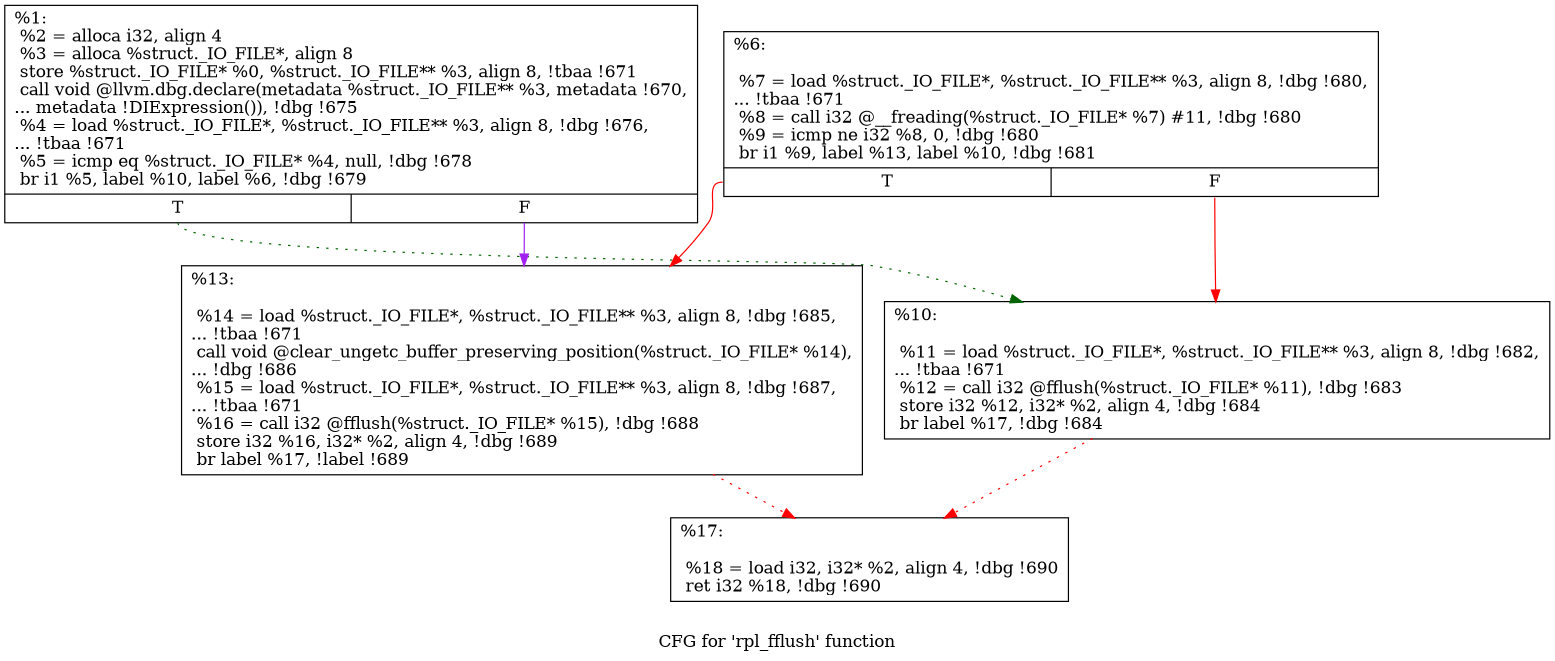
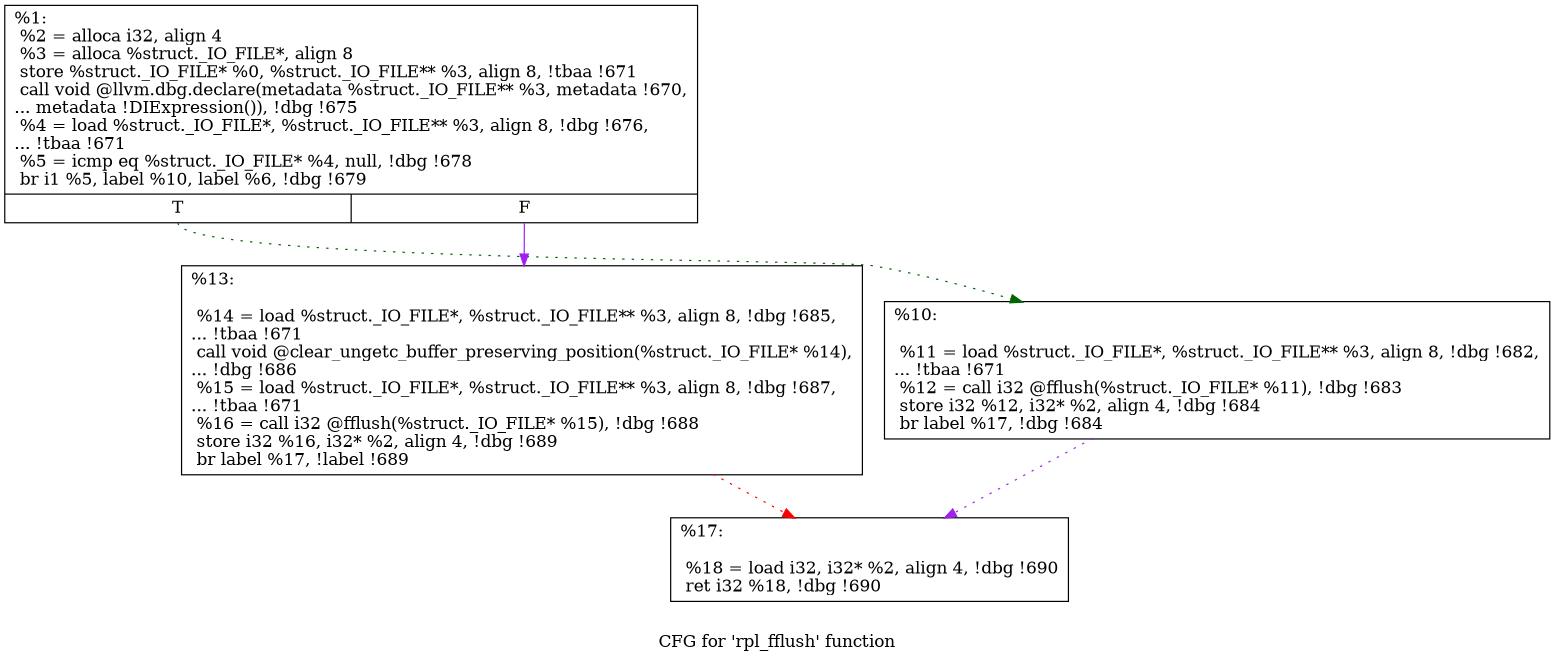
node "%6:": removed
edge "%10:" -> "%17:": color red -> purple
